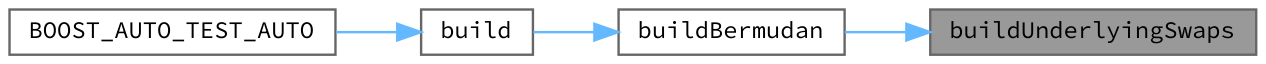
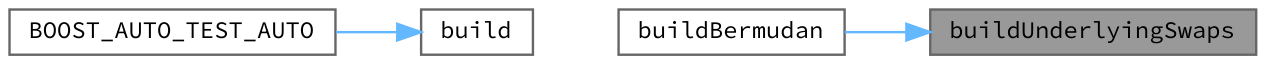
edge "build" -> "buildBermudan": removed
